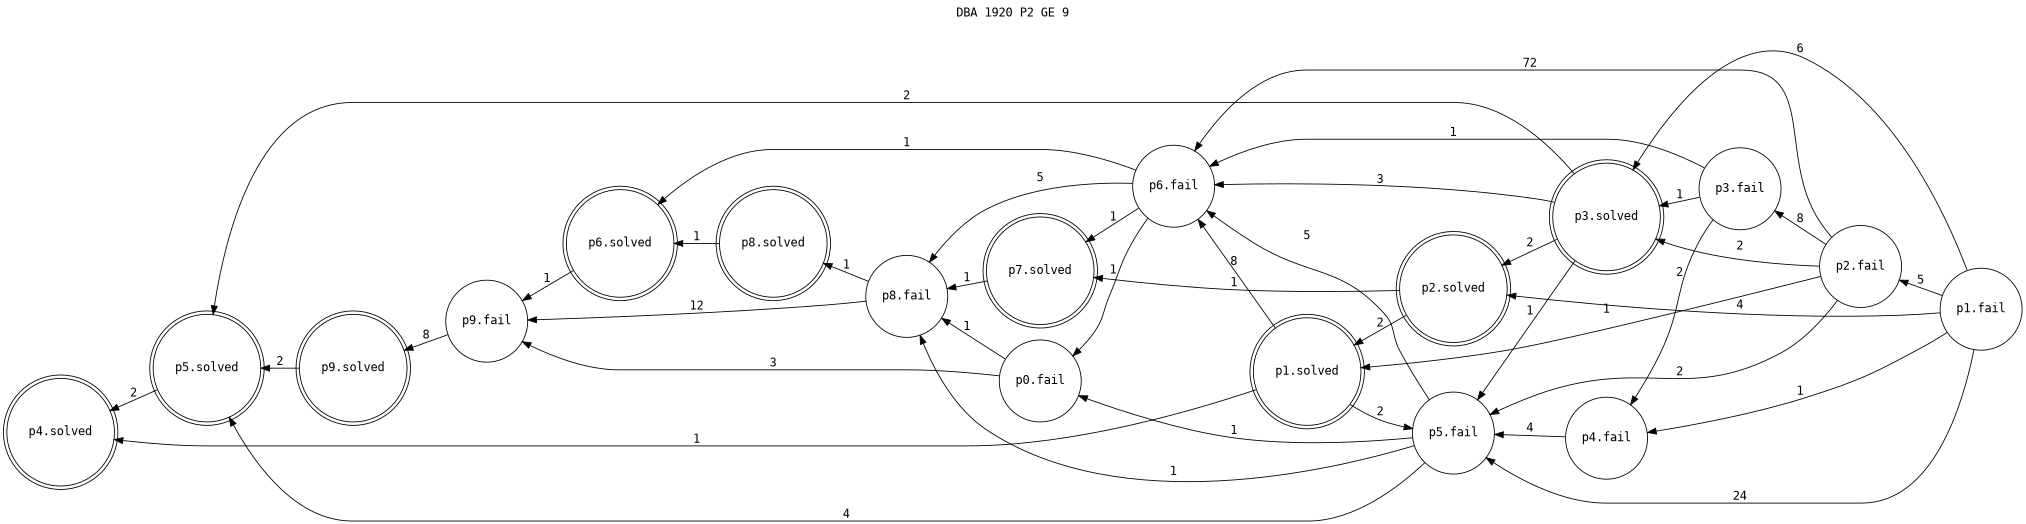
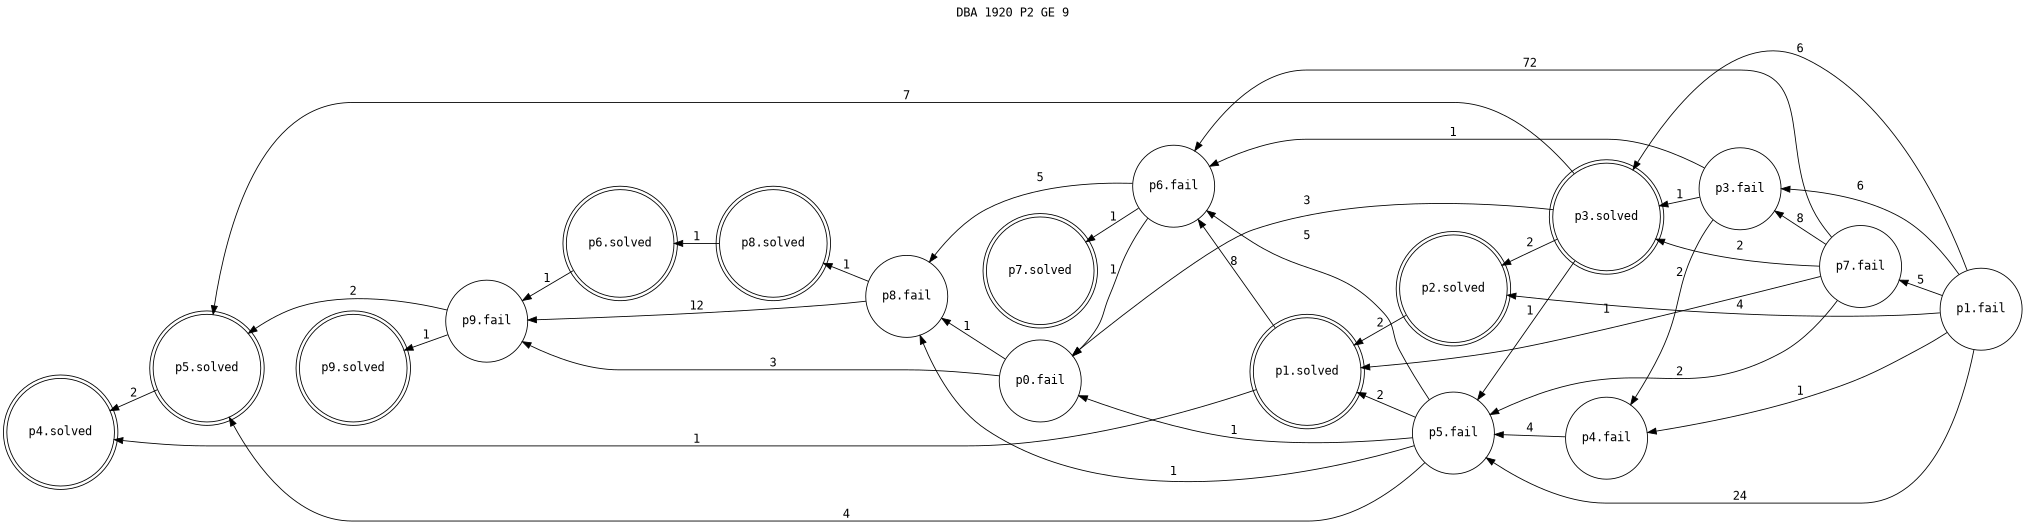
edge "p3.solved" -> "p5.solved": label "2" -> "7"
edge "p6.fail" -> "p6.solved": removed, label "1"
edge "p3.solved" -> "p6.fail": now "p3.solved" -> "p0.fail"
edge "p1.fail" -> "p3.fail": added, label "6"
node "p2.fail": label "p2.fail" -> "p7.fail"
edge "p7.solved" -> "p8.fail": removed, label "1"
edge "p2.solved" -> "p7.solved": removed, label "1"
edge "p9.fail" -> "p9.solved": label "8" -> "1"
edge "p9.solved" -> "p5.solved": now "p9.fail" -> "p5.solved"
edge "p1.solved" -> "p5.fail": reversed
